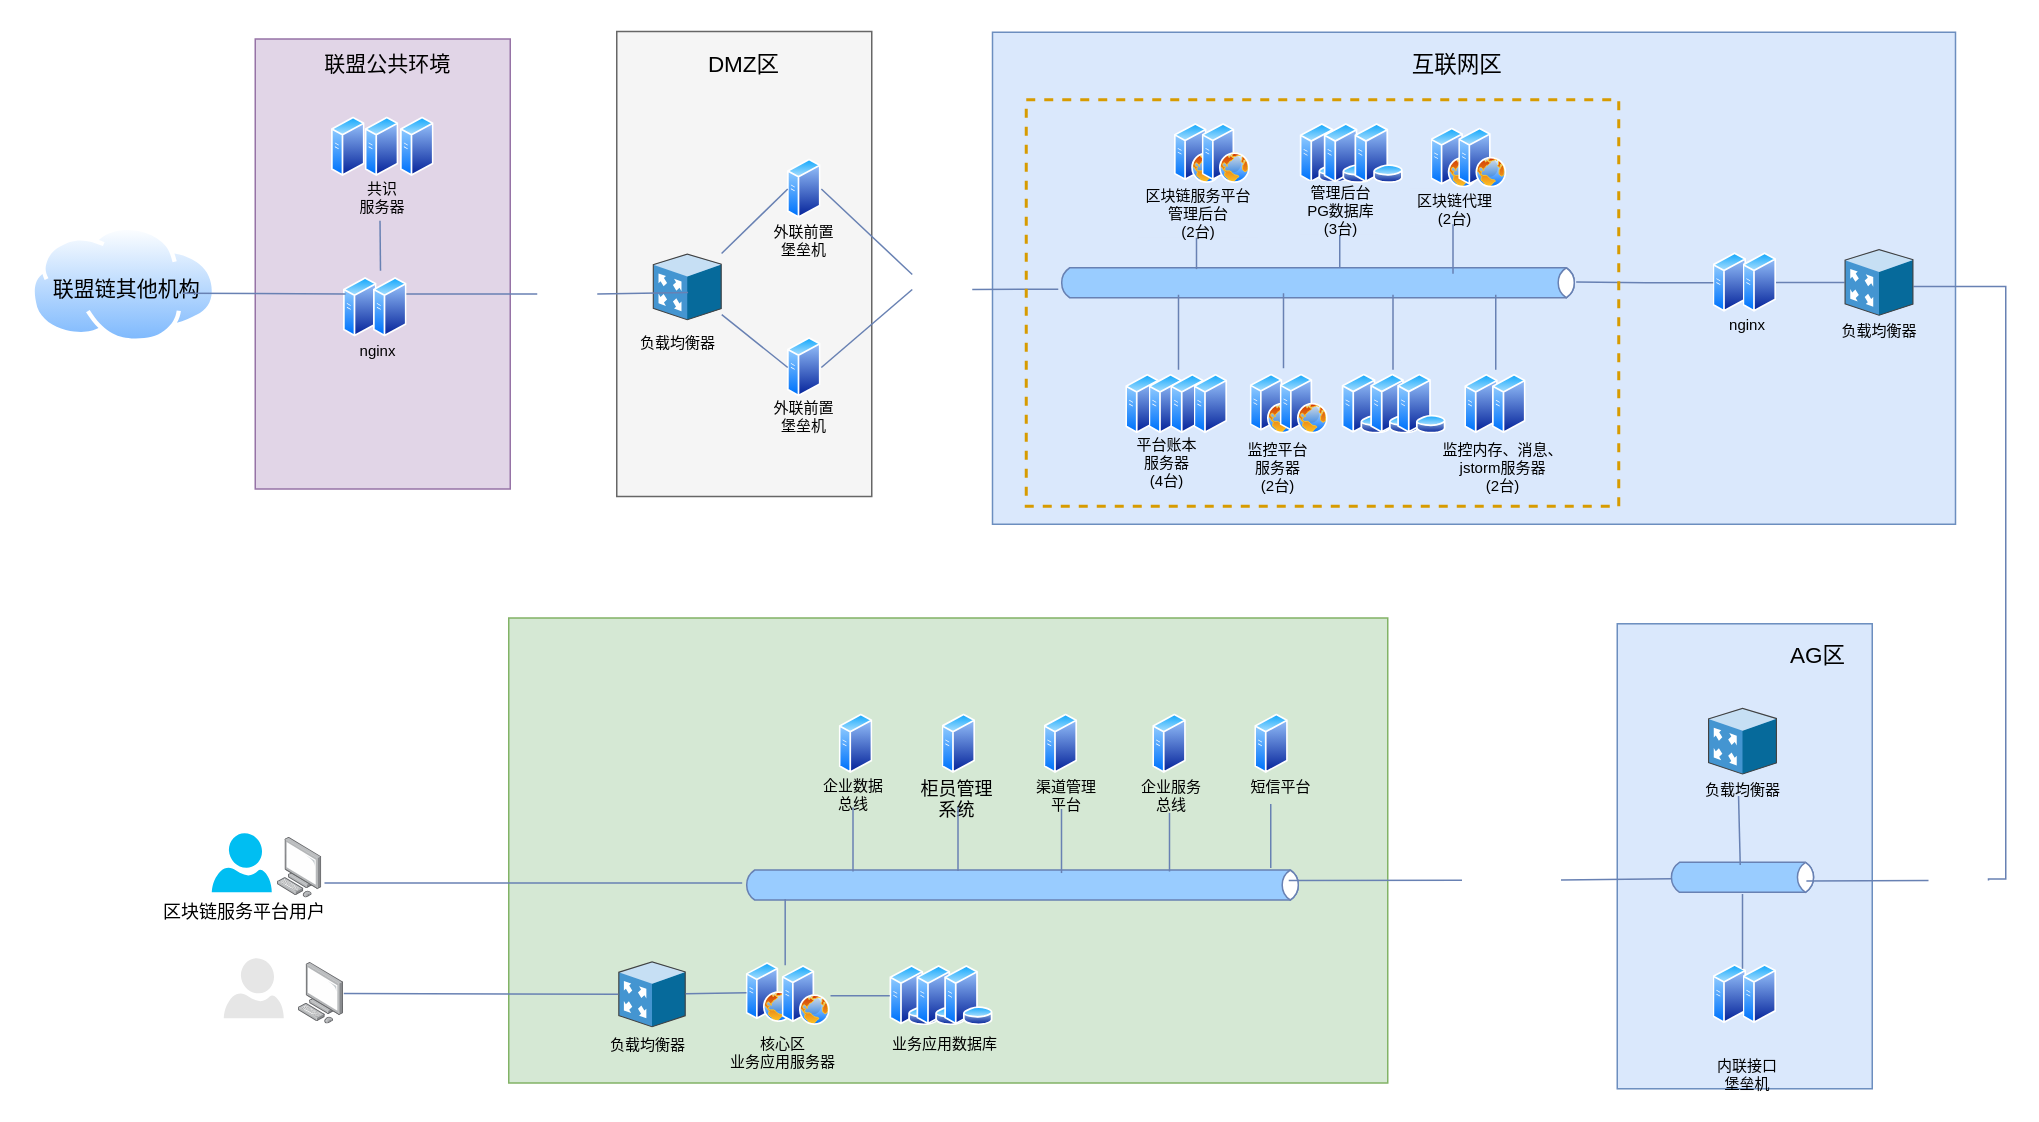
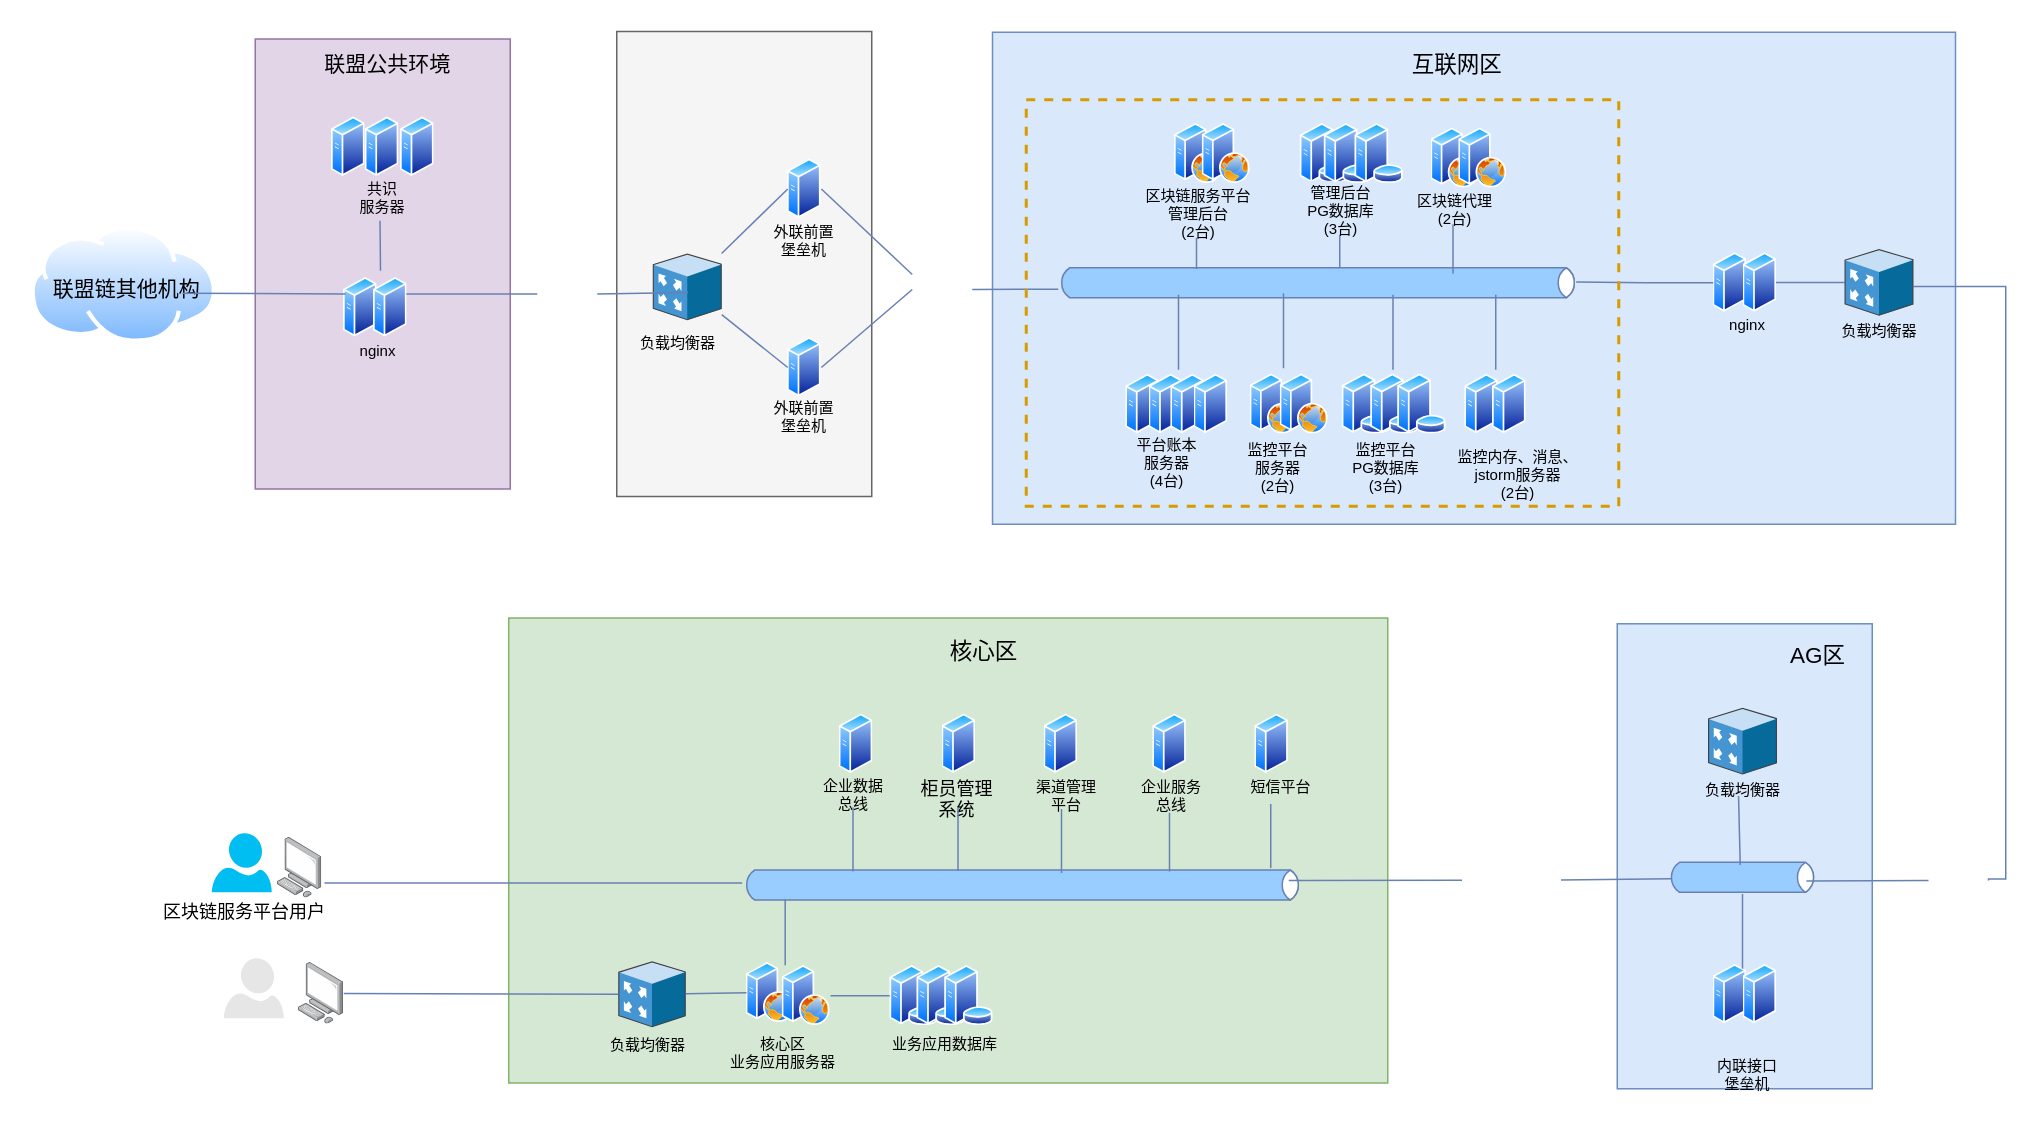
node "DMZ区": removed
node "监控平台 PG数据库 (3台)": added
node "监控内存、消息、 jstorm服务器 (2台)": moved (1502, 464) -> (1517, 472)
node "核心区": added
